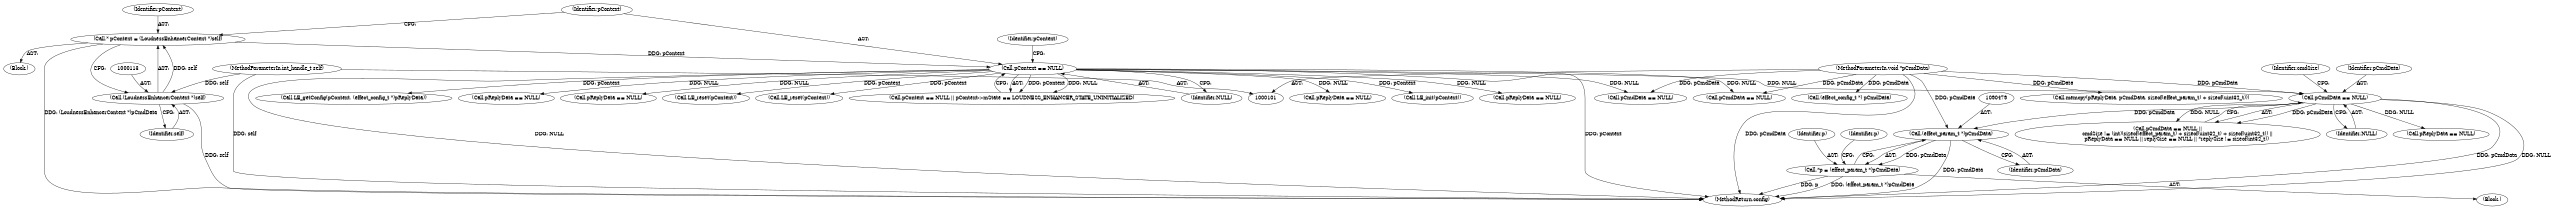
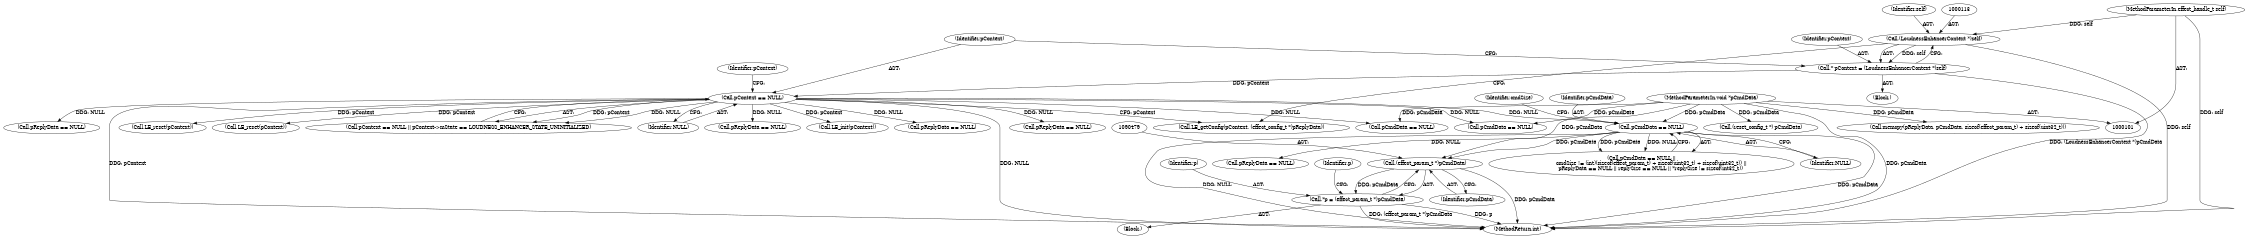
node "(MethodParameterIn,int_handle_t self)": label "(MethodParameterIn,int_handle_t self)" -> "(MethodParameterIn,effect_handle_t self)"
edge "(Call,pContext == NULL)" -> "(Call,LE_getConfig(pContext, (effect_config_t *)pReplyData))": label "DDG: pContext" -> "CFG: pContext"
node "(Call,(effect_config_t *) pCmdData)": label "(Call,(effect_config_t *) pCmdData)" -> "(Call,(reset_config_t *) pCmdData)"
edge "(Call,(LoudnessEnhancerContext *)self)" -> "(Identifier,self)": now "(Call,(LoudnessEnhancerContext *)self)" -> "(Call,LE_getConfig(pContext, (effect_config_t *)pReplyData))"
node "(MethodReturn,config)": label "(MethodReturn,config)" -> "(MethodReturn,int)"
